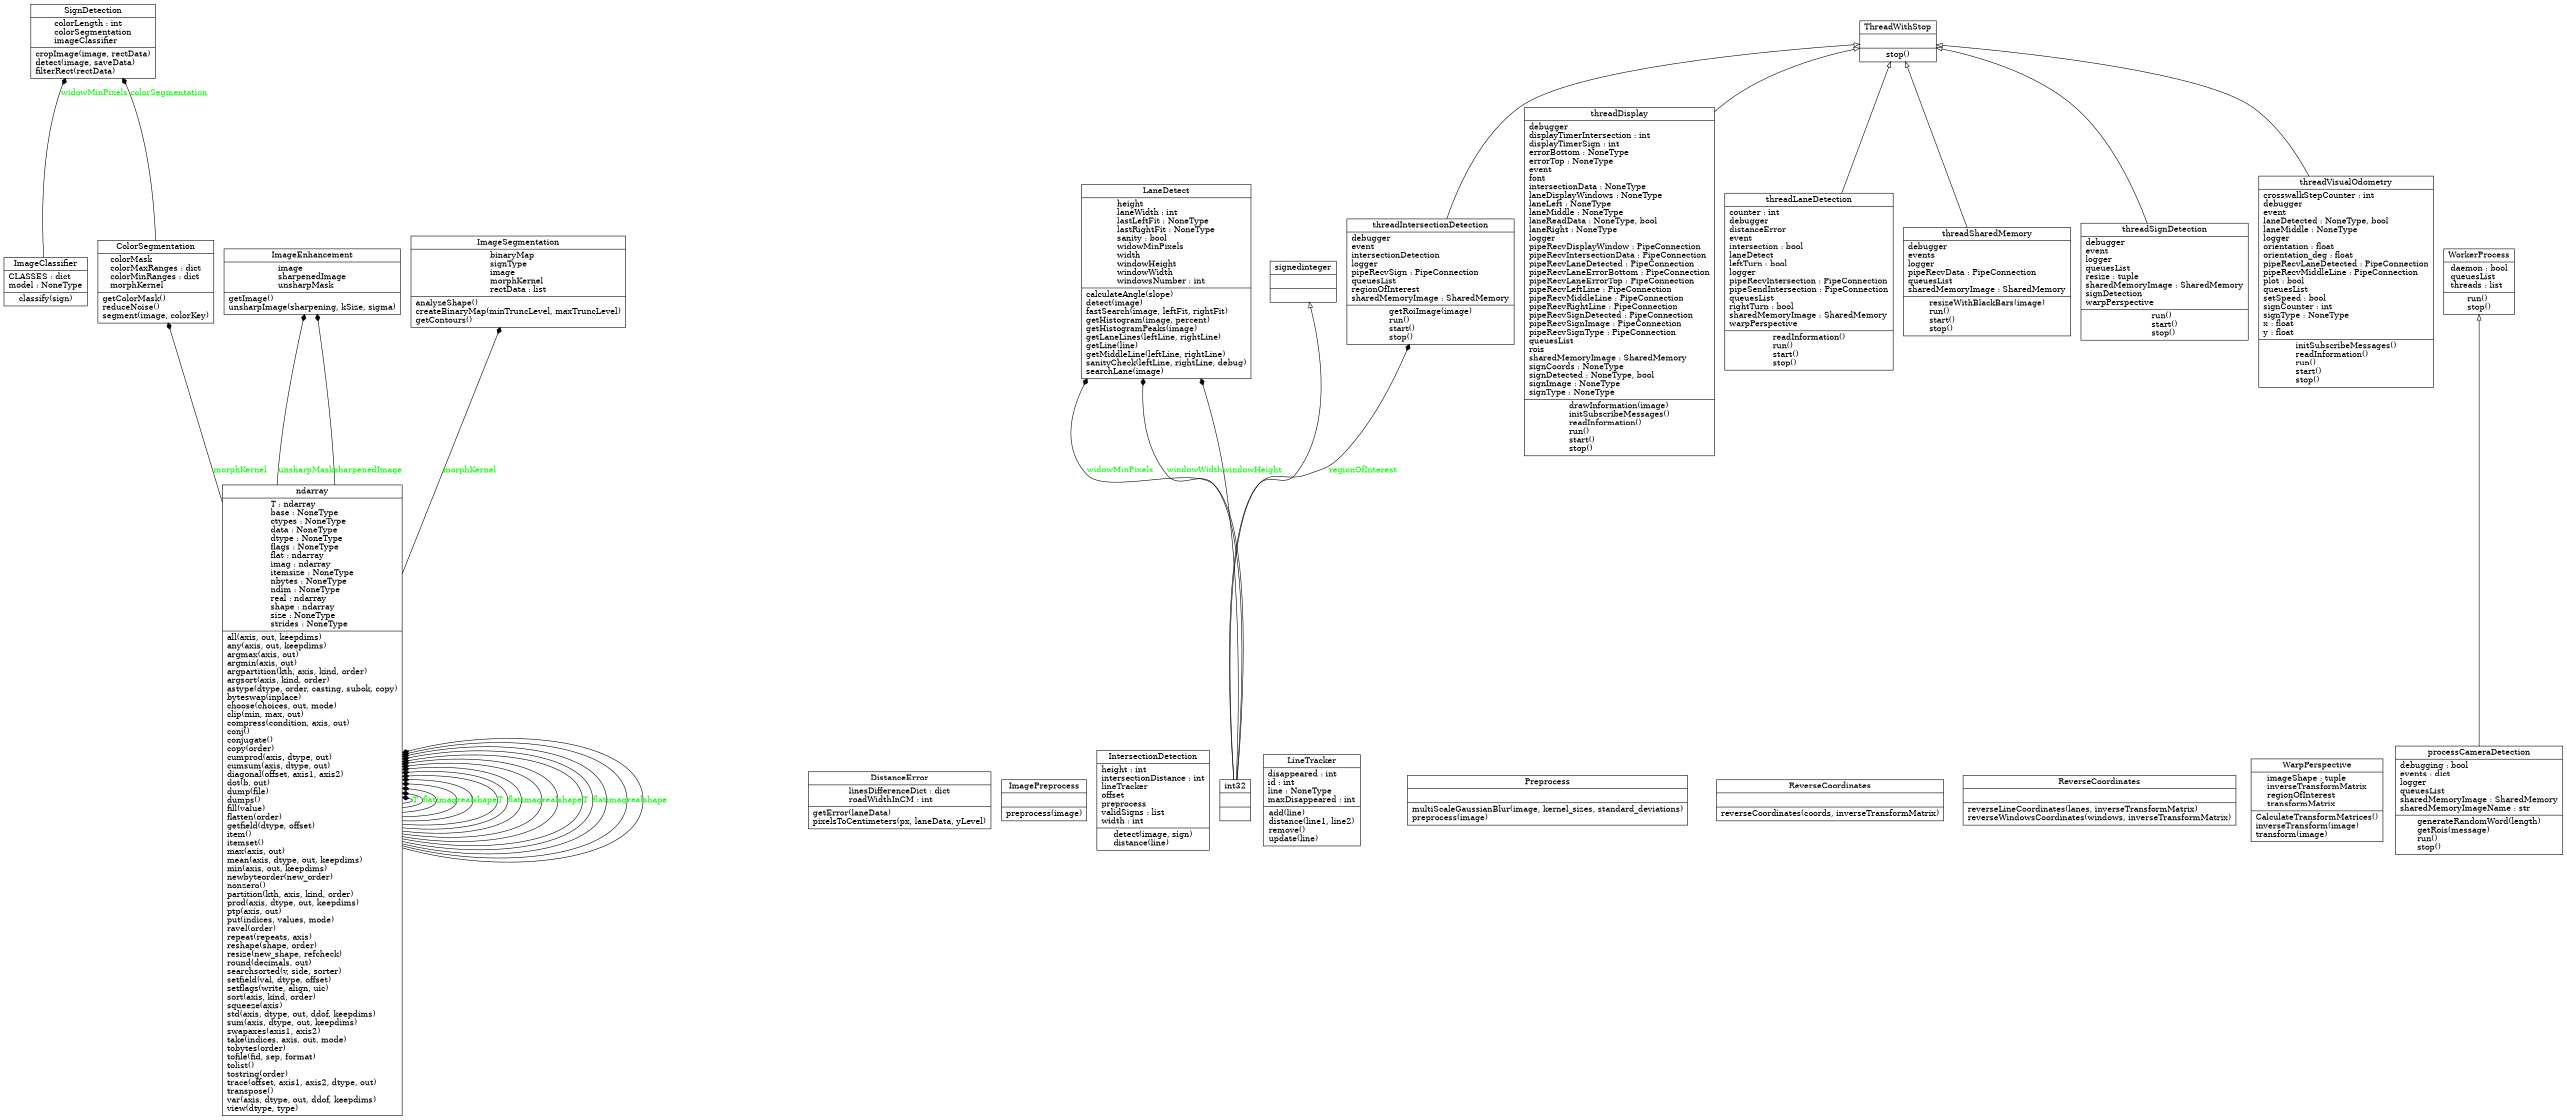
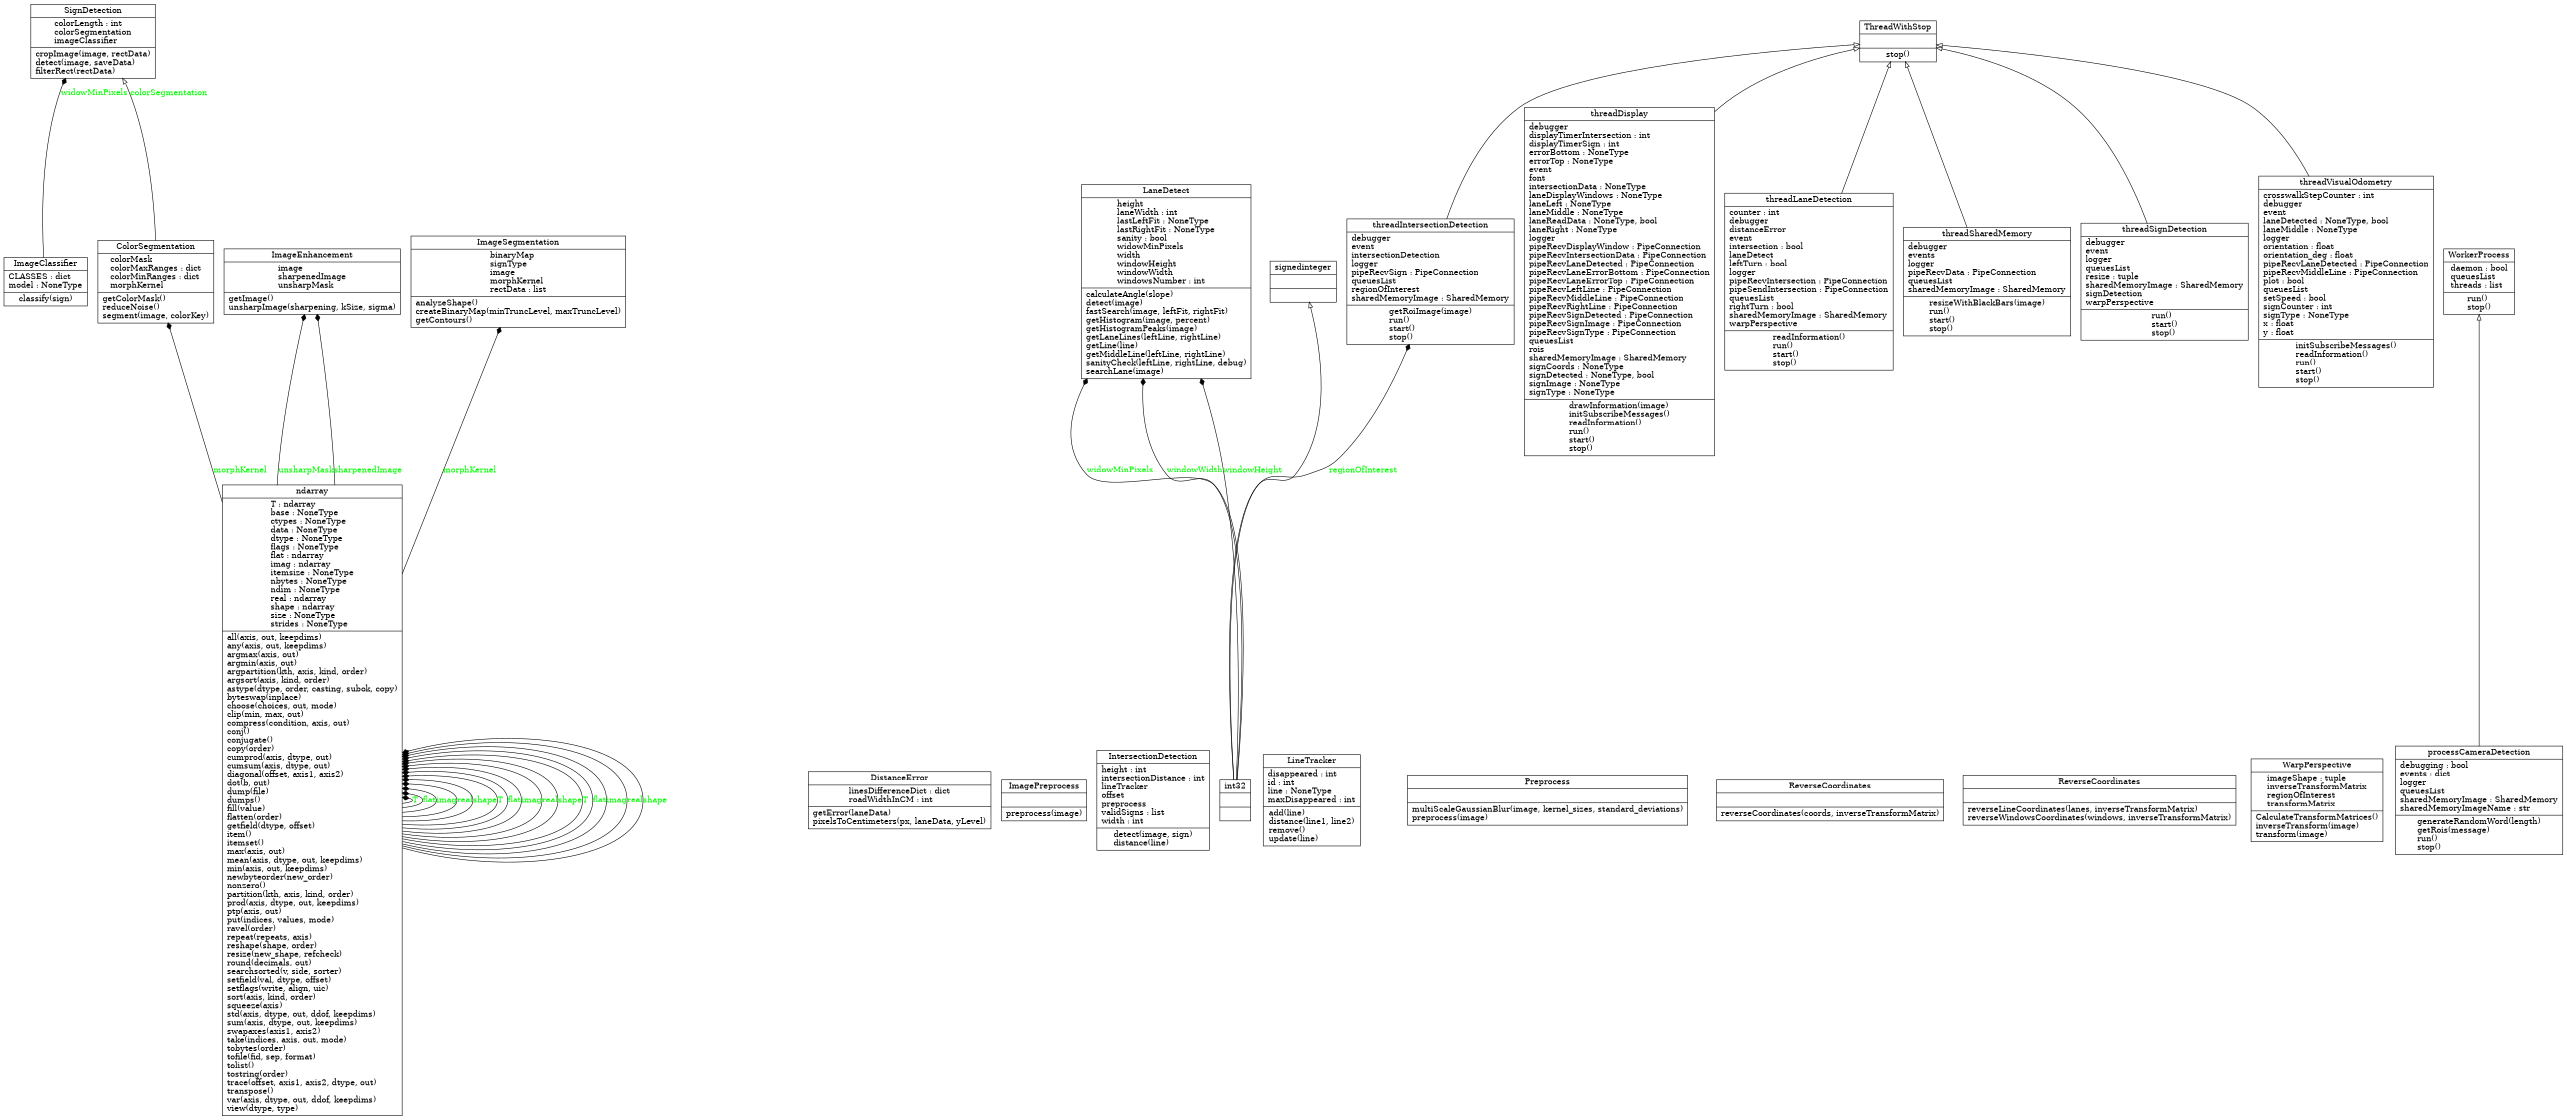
edge "ColorSegmentation" -> "SignDetection": arrowhead diamond -> empty
